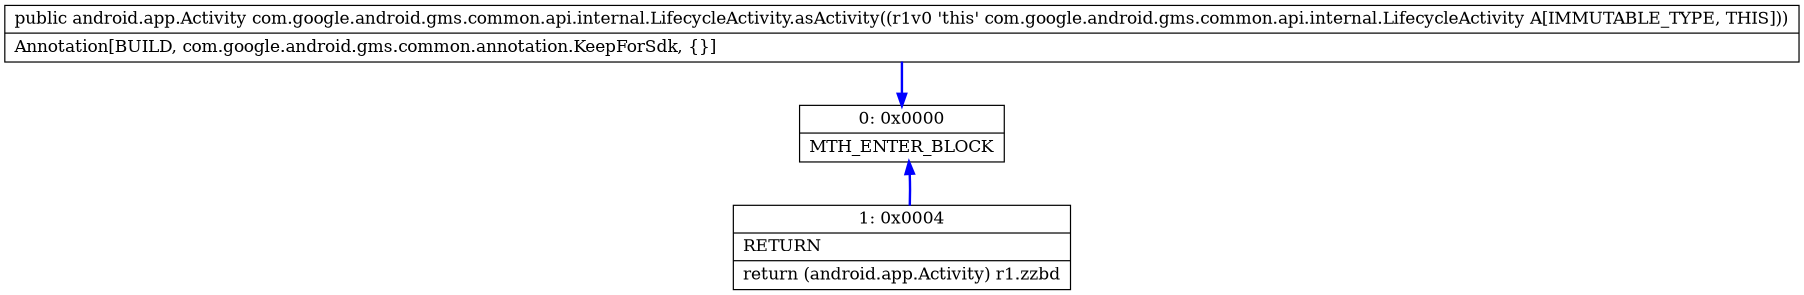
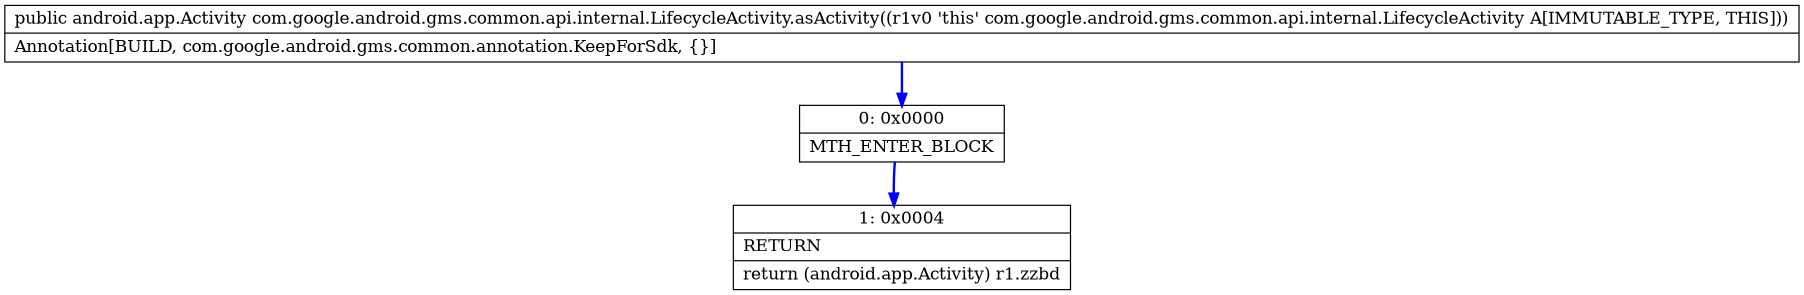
edge "1: 0x0004" -> "0: 0x0000": reversed
